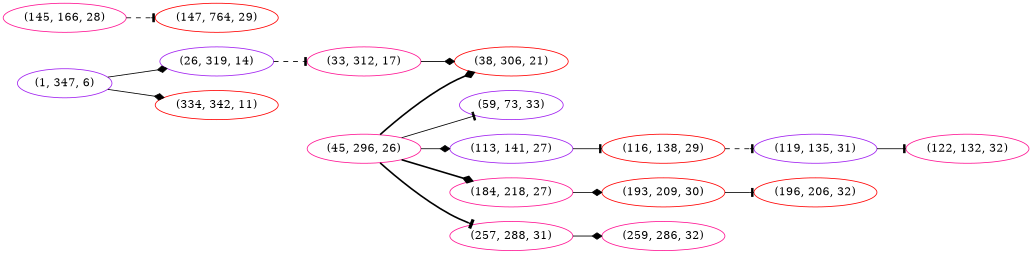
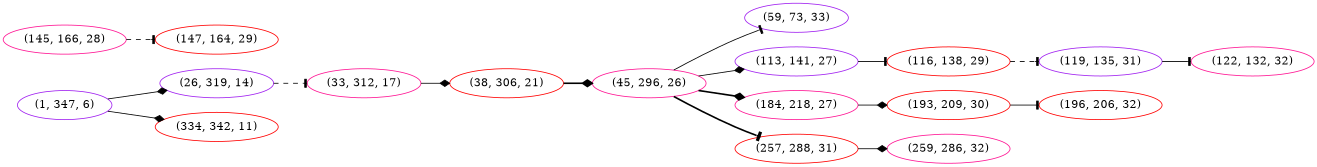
node "(147, 764, 29)": label "(147, 764, 29)" -> "(147, 164, 29)"
edge "(45, 296, 26)" -> "(38, 306, 21)": reversed
node "(257, 288, 31)": color deeppink -> red
